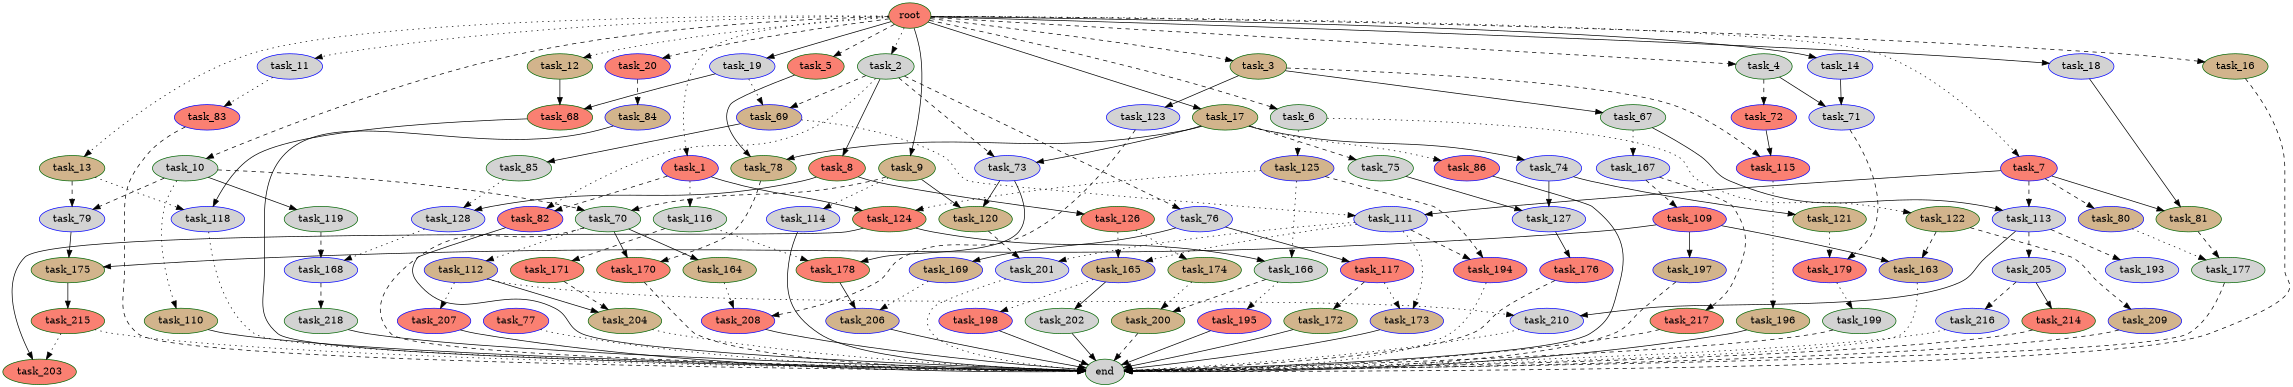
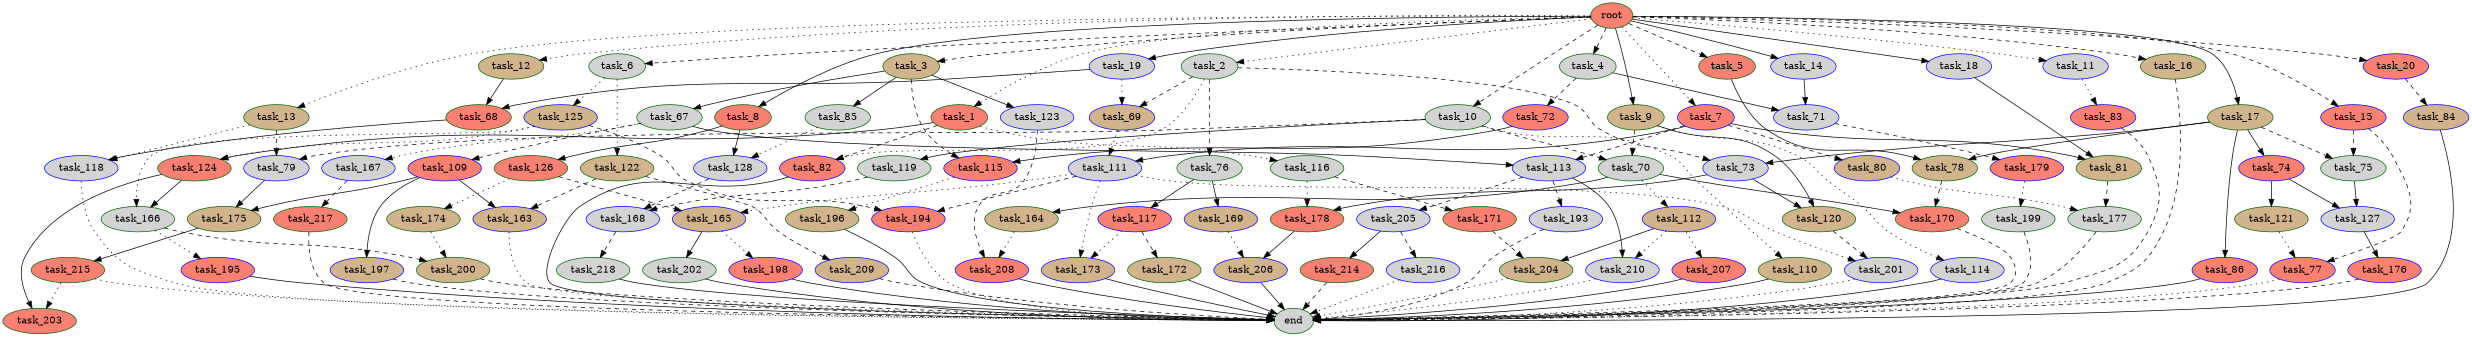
edge "task_2" -> "task_8": now "root" -> "task_8"
node "task_15": added
edge "task_69" -> "task_85": now "task_3" -> "task_85"
edge "task_17" -> "task_86": style dotted -> solid
node "task_1": color blue -> darkgreen
node "task_74": fillcolor lightgrey -> salmon
edge "task_167" -> "task_109": now "task_67" -> "task_109"
node "task_76": color blue -> darkgreen
edge "task_126" -> "task_165": style dotted -> dashed
edge "task_121" -> "task_179": now "task_121" -> "task_77"
edge "task_128" -> "task_168": style dotted -> dashed
edge "task_70" -> "end": now "task_193" -> "end"
